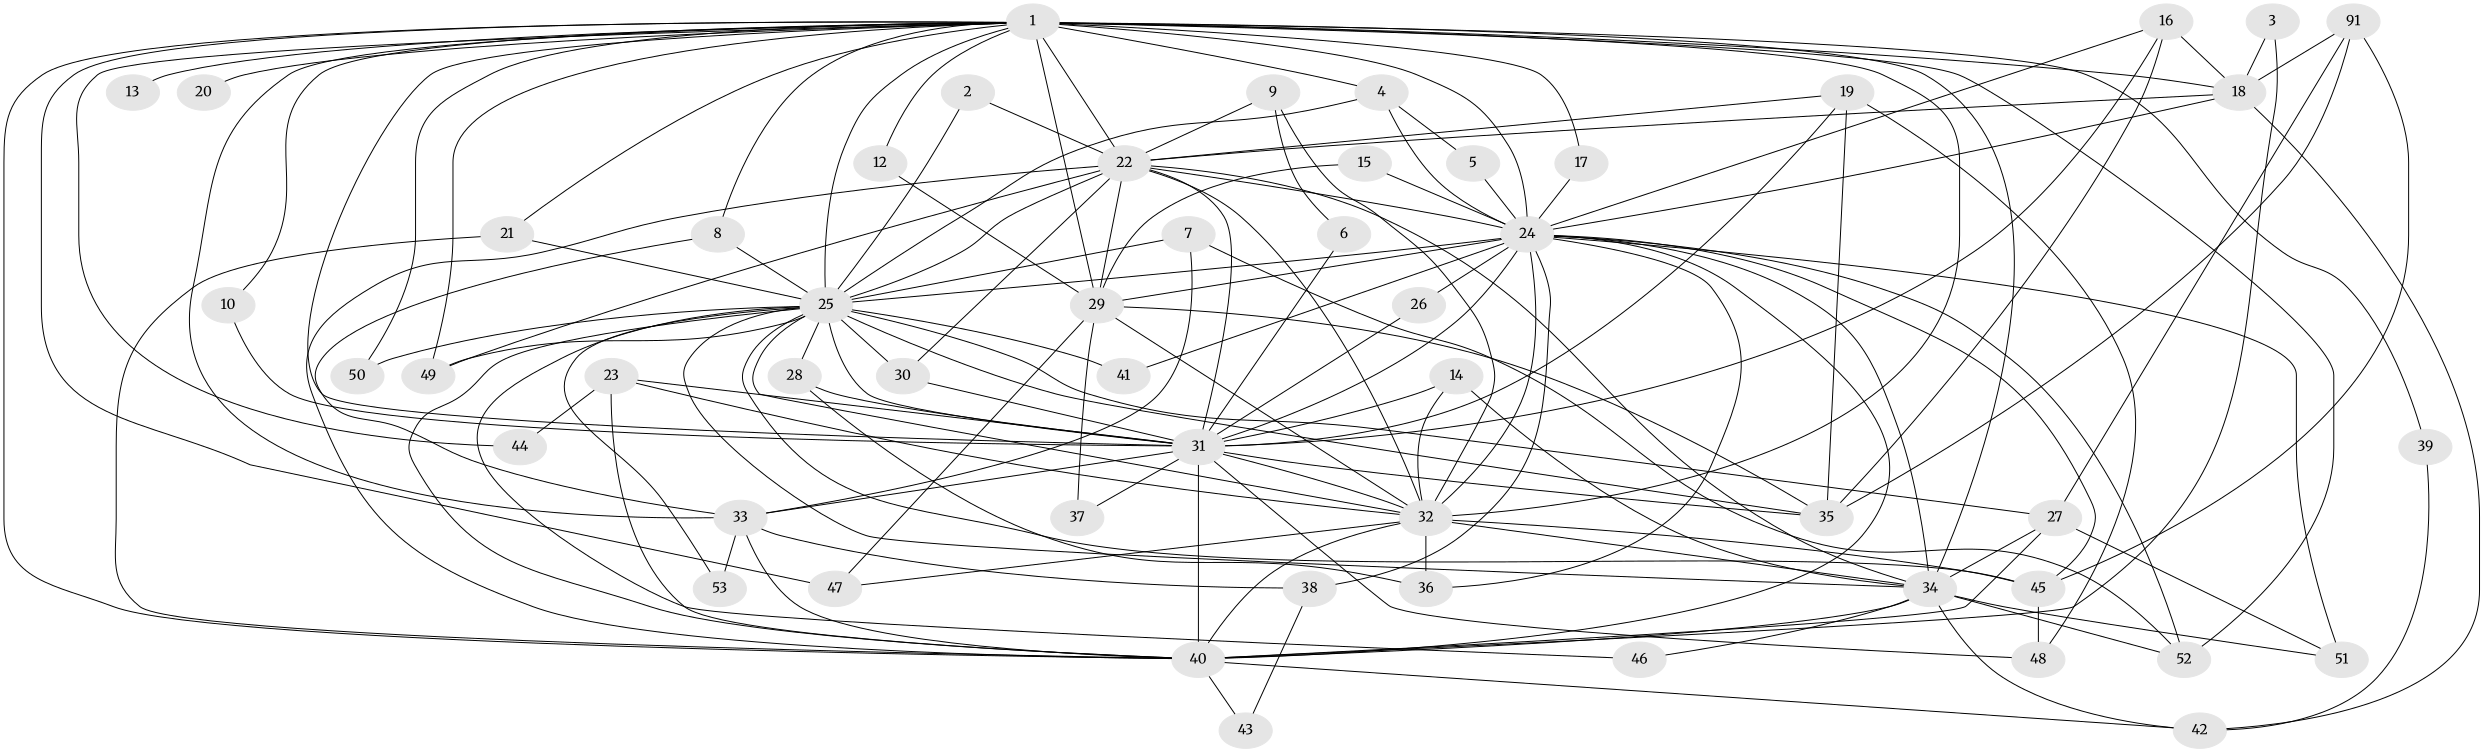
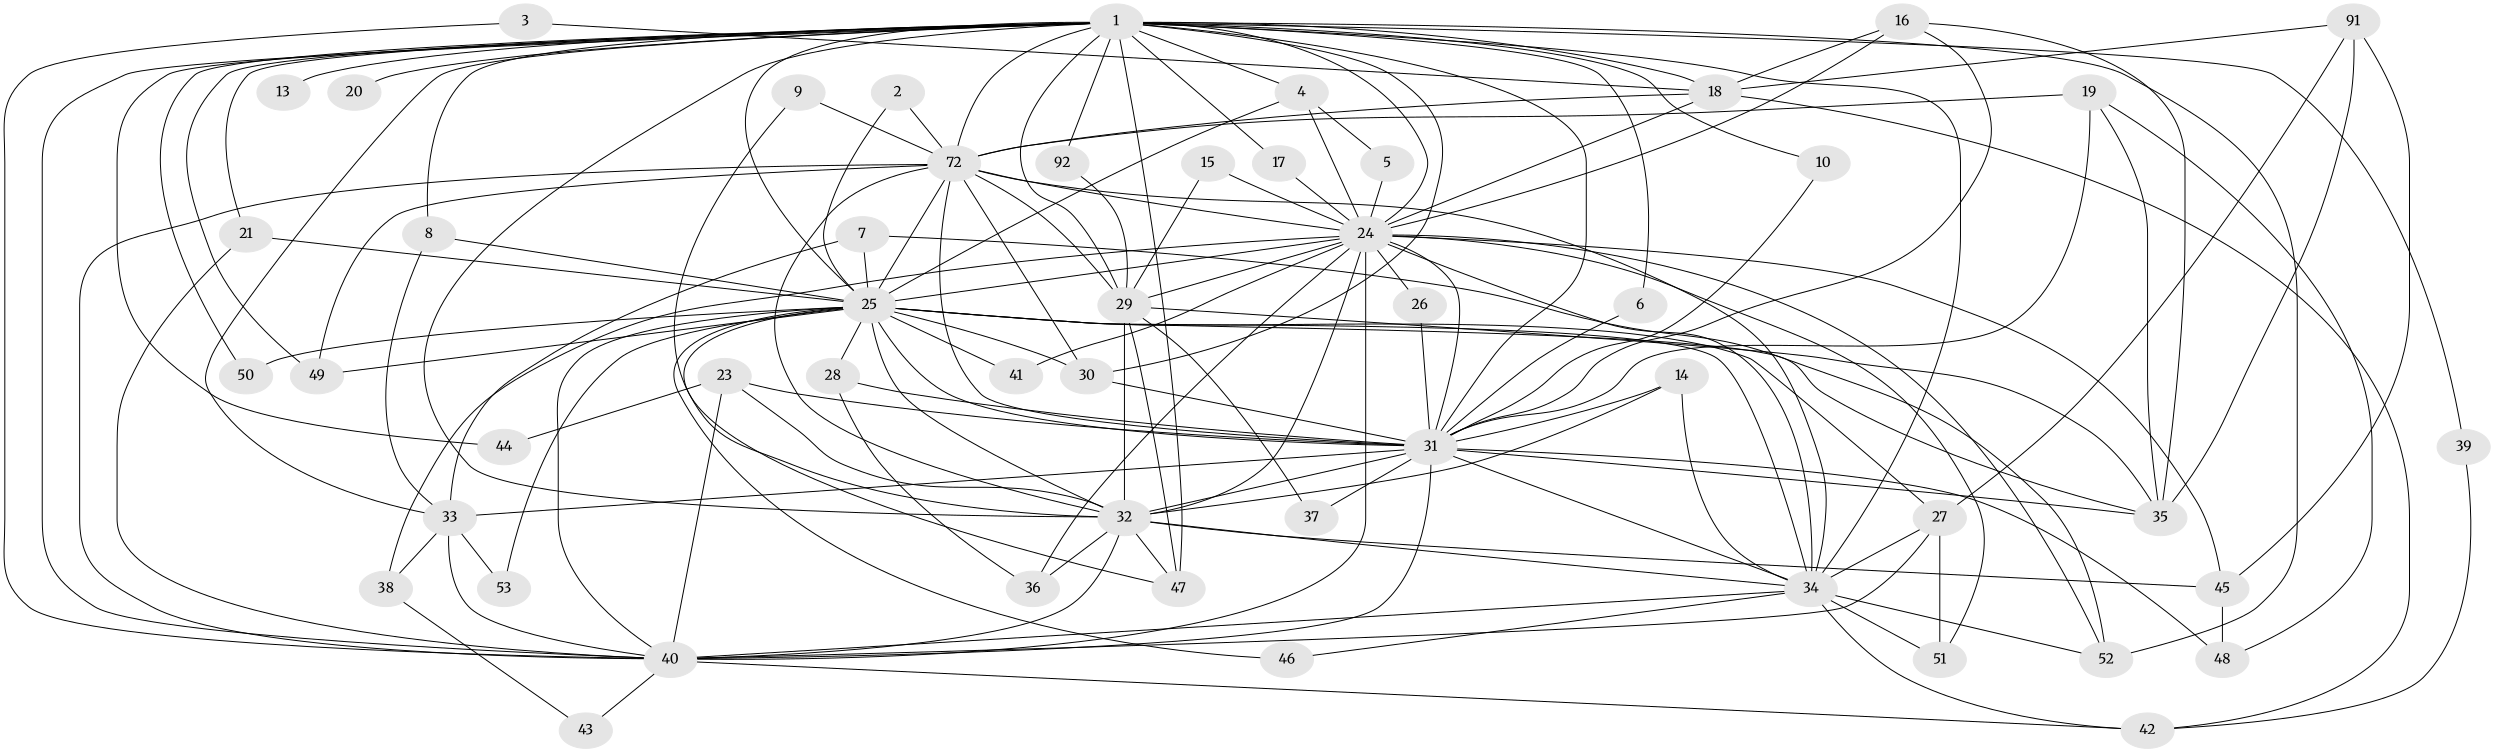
node "12": label "12" -> "92"
node "22": label "22" -> "72"
edge "9" -- "6": now "1" -- "6"
edge "1" -- "30": added
edge "31" -- "34": added
edge "25" -- "45": now "25" -- "47"
